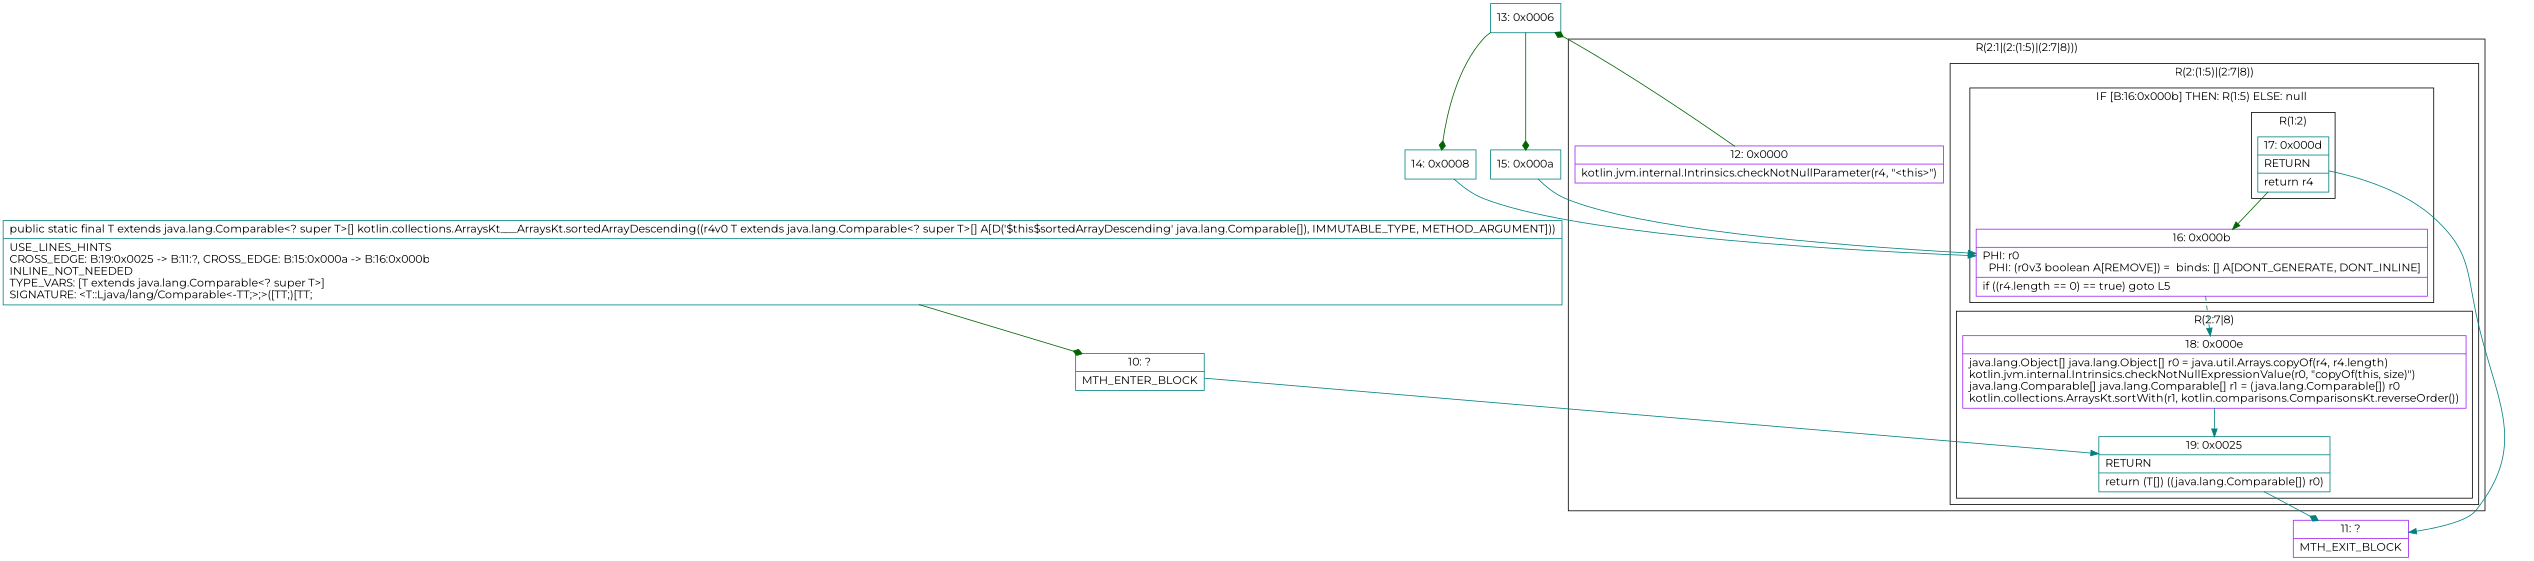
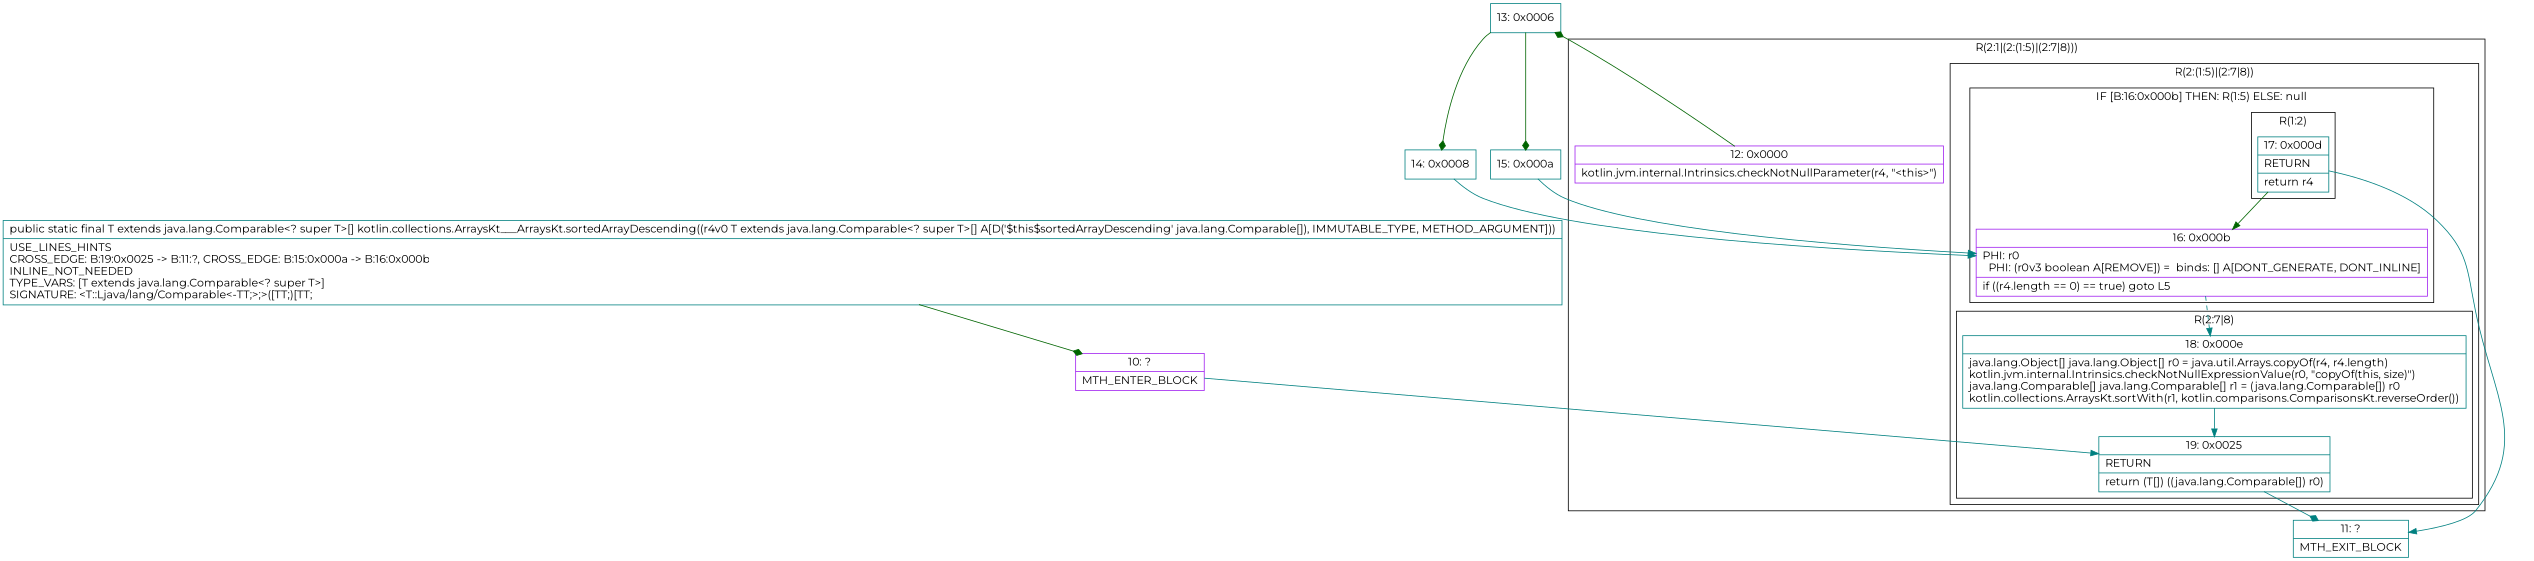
node "10: ?": color teal -> purple
node "18: 0x000e": color purple -> teal
node "11: ?": color purple -> teal
